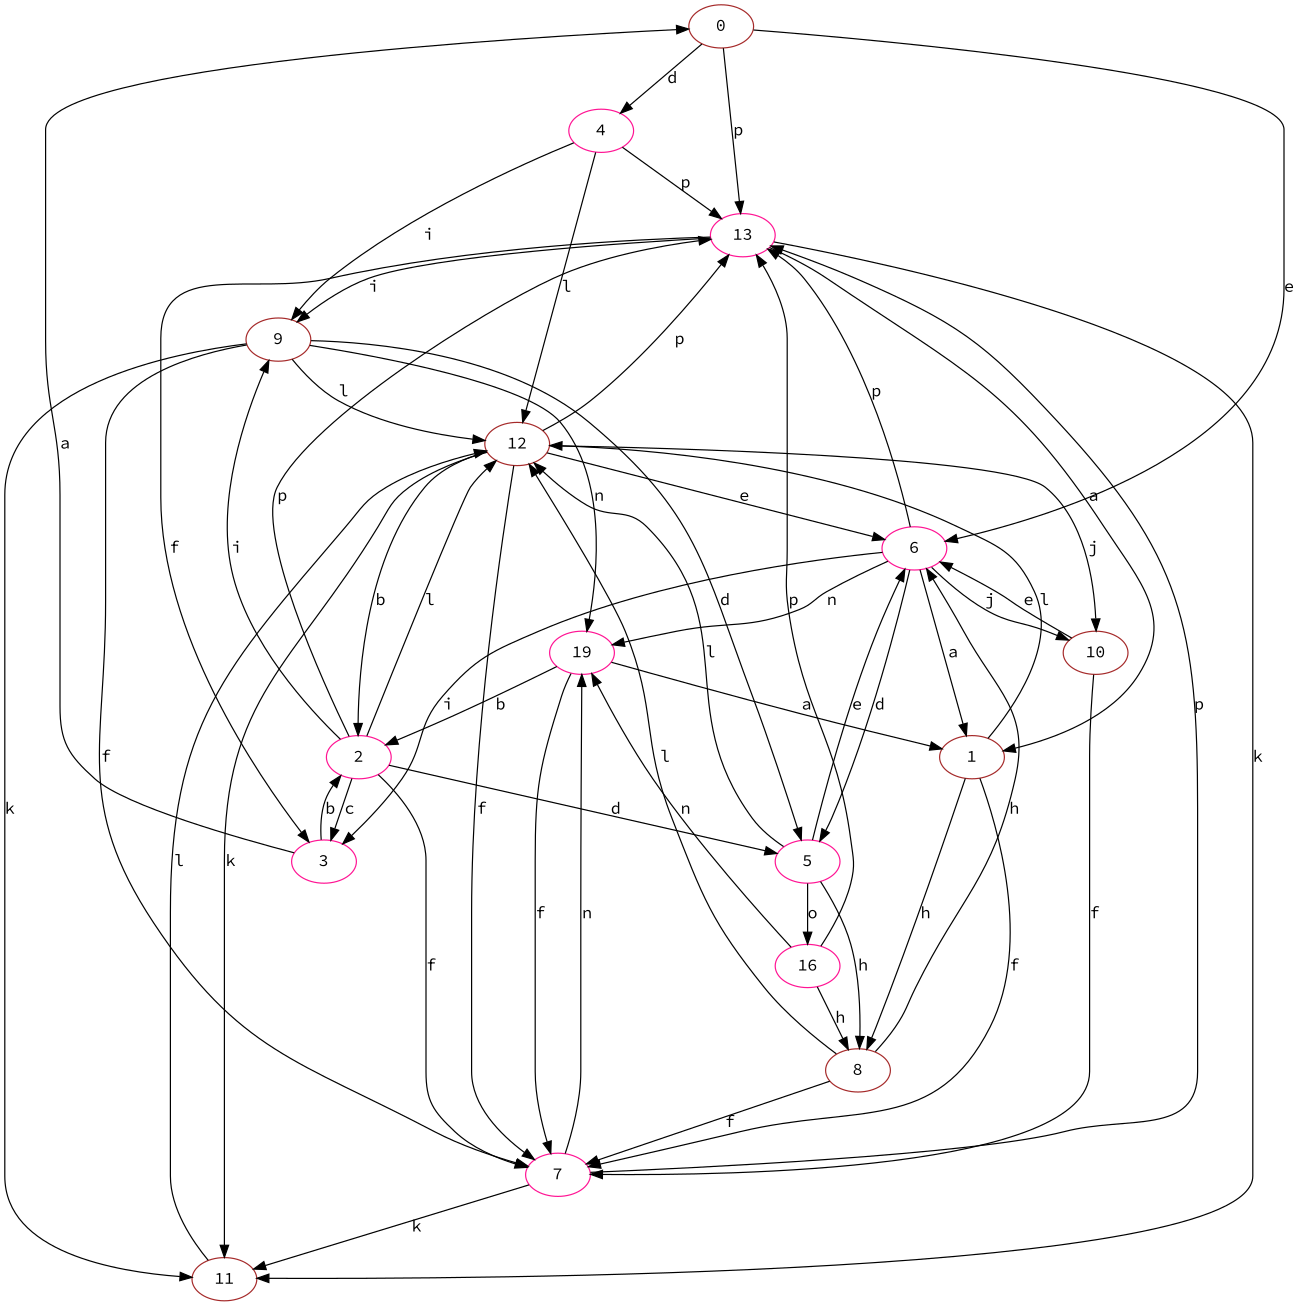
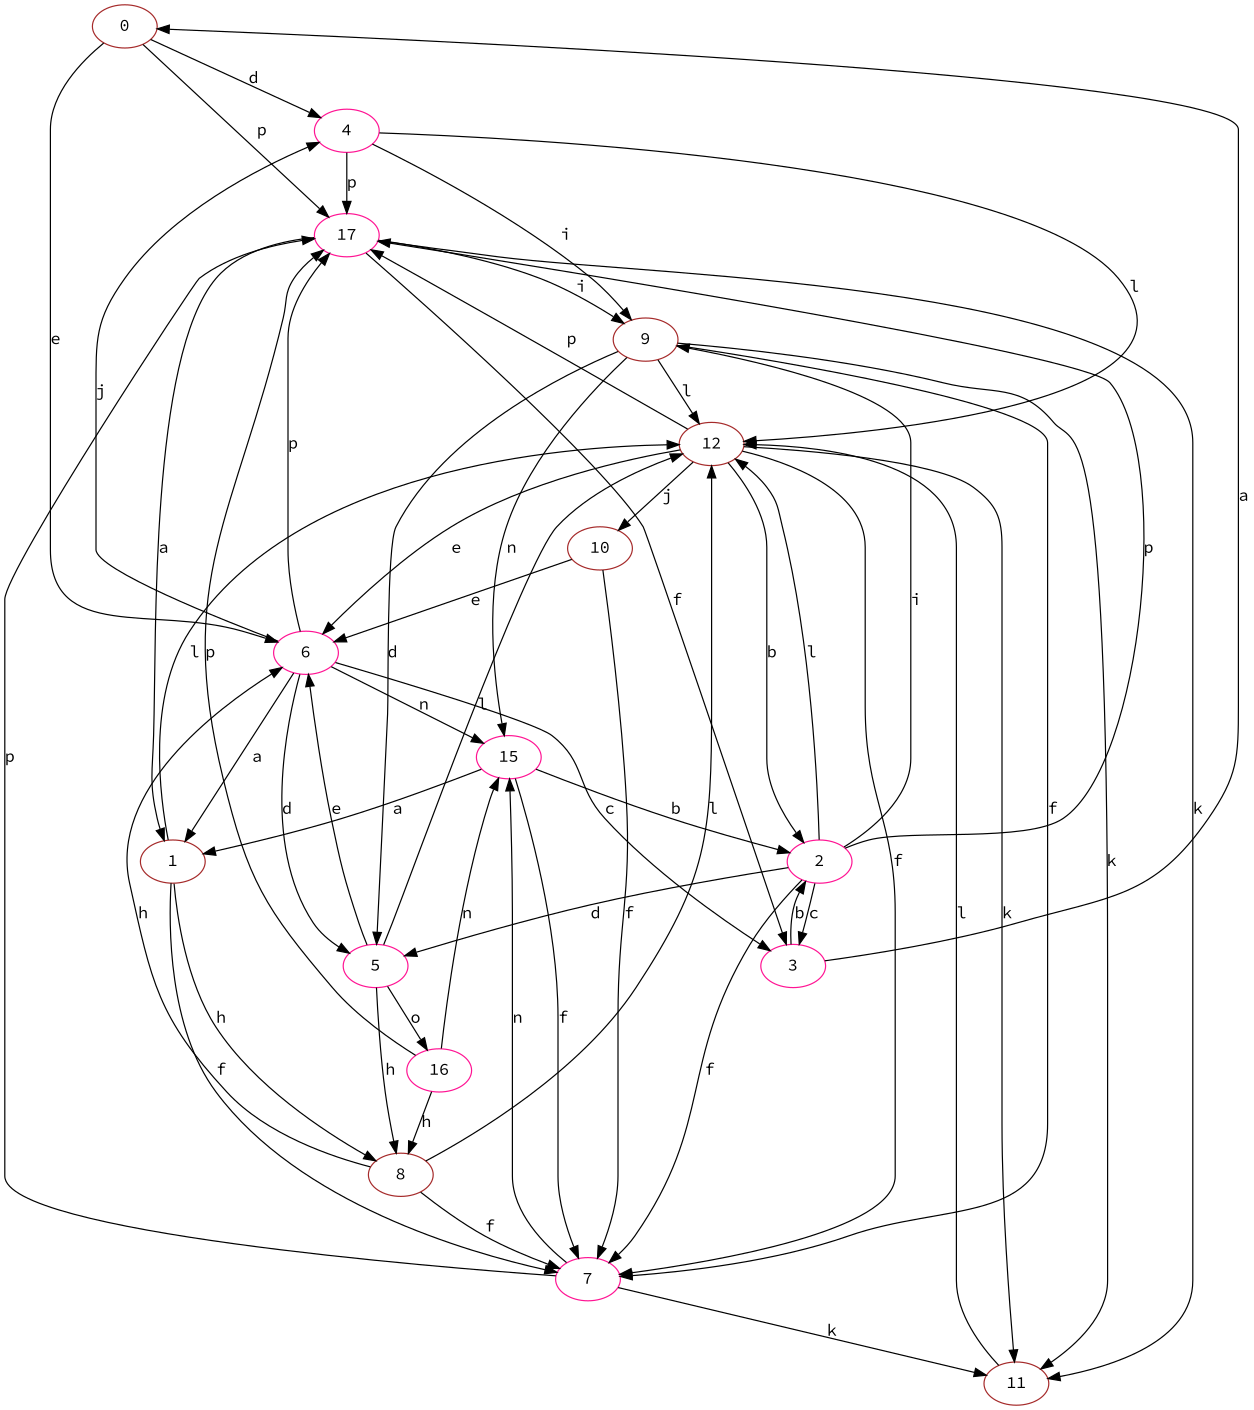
node "13": label "13" -> "17"
edge "6" -> "10": now "6" -> "4"
node "19": label "19" -> "15"
edge "6" -> "3": label "i" -> "c"
